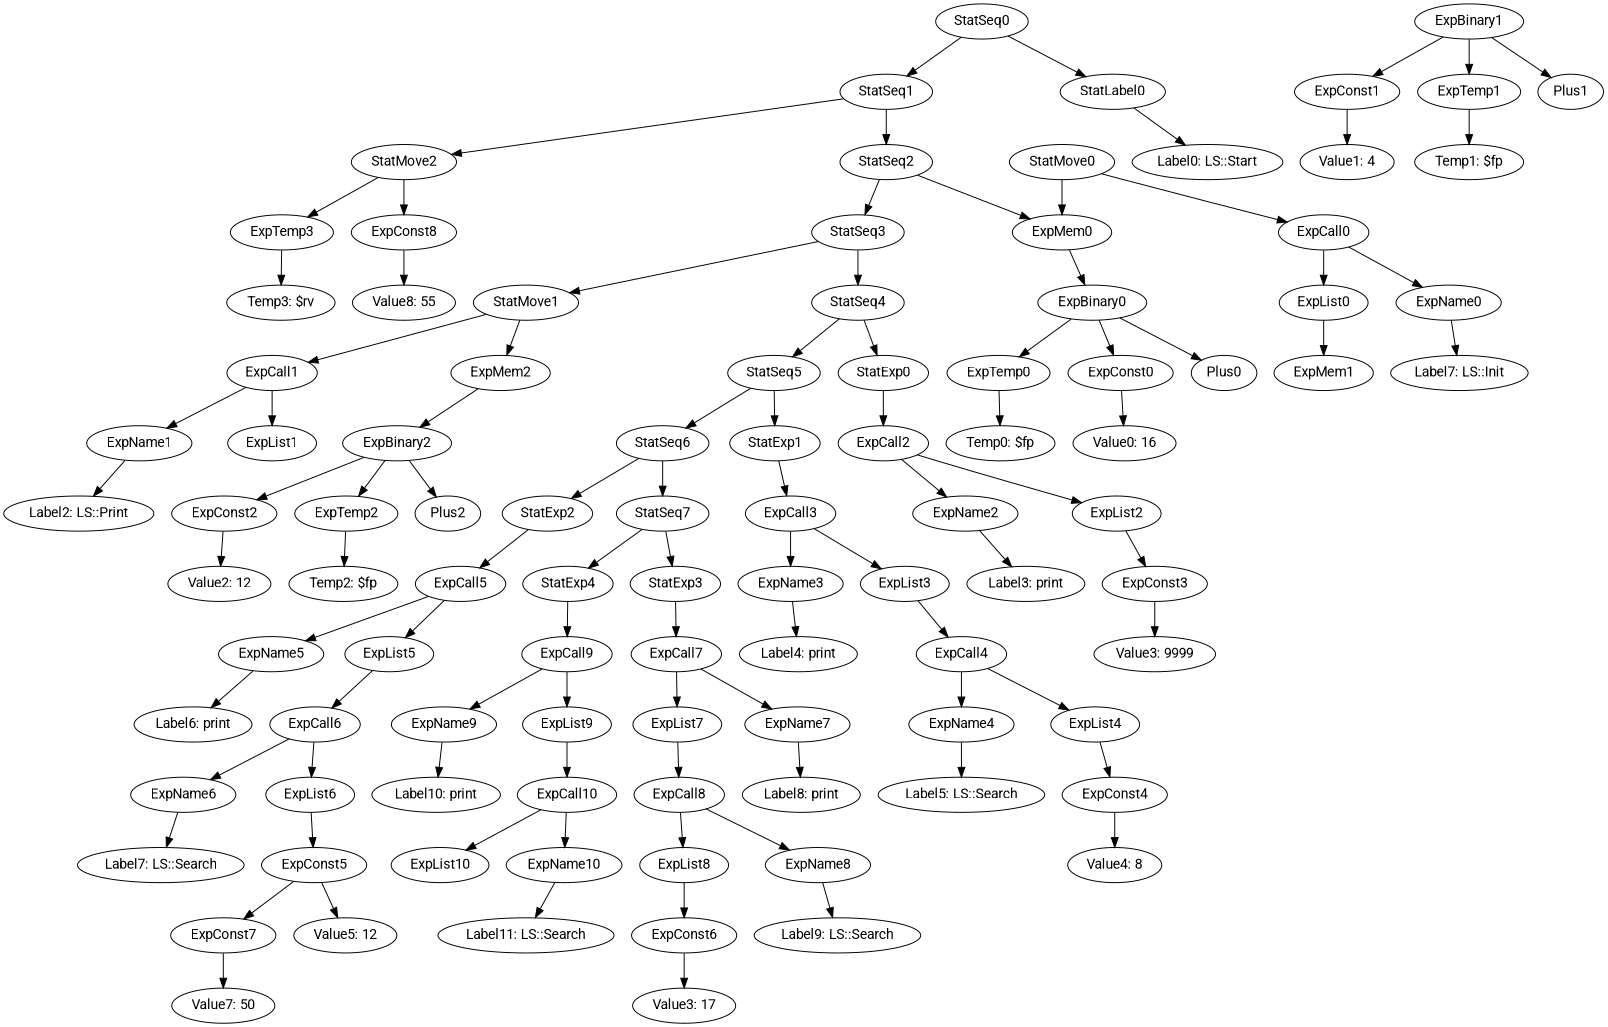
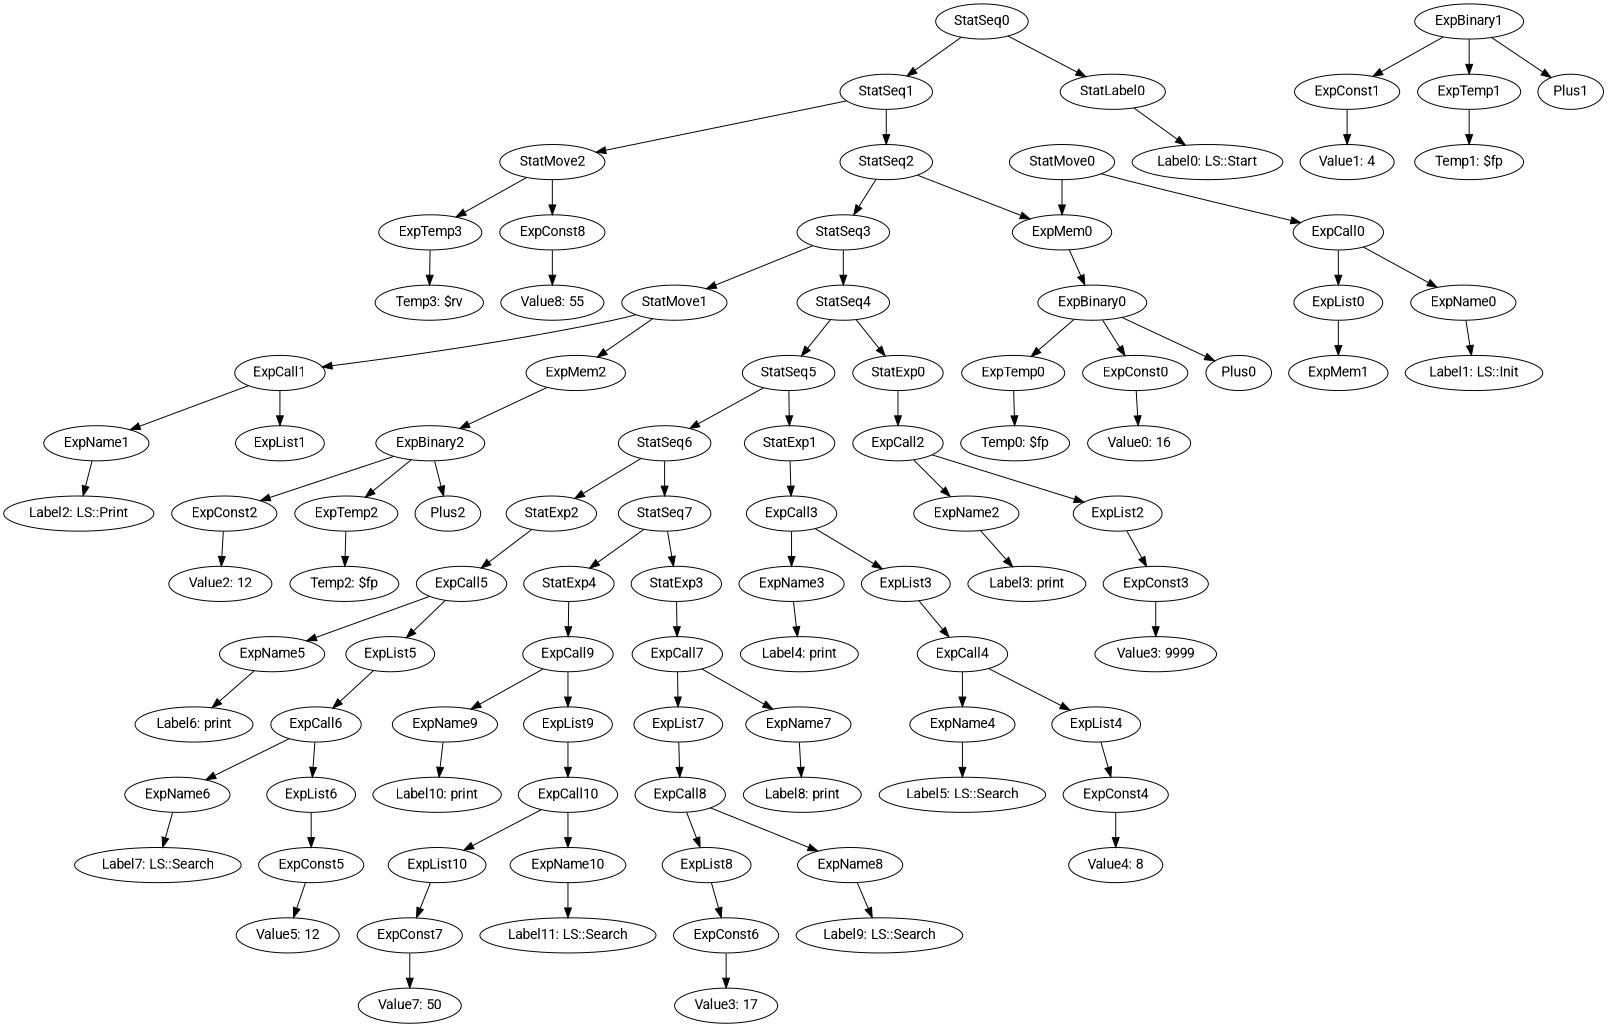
node "Label7: LS::Init": label "Label7: LS::Init" -> "Label1: LS::Init"
edge "ExpConst5" -> "ExpConst7": now "ExpList10" -> "ExpConst7"
